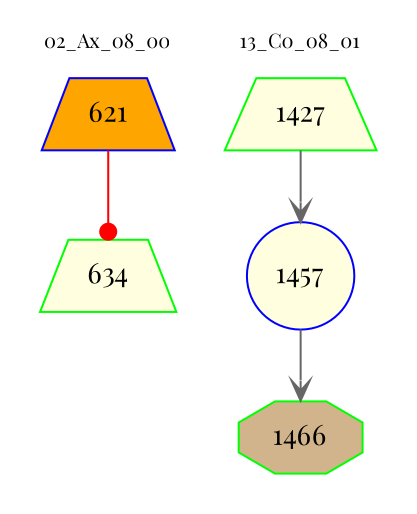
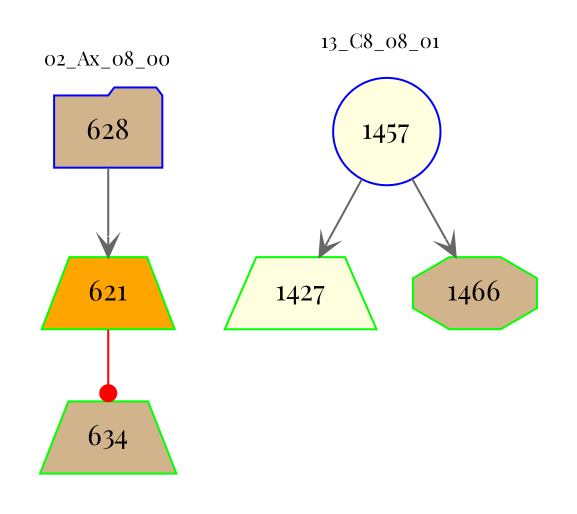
cluster "13_C0_08_01": label "13_C0_08_01" -> "13_C8_08_01"
node "621": color blue -> green
node "628": added
edge "1427" -> "1457": reversed
node "634": fillcolor lightyellow -> tan
